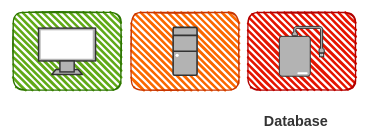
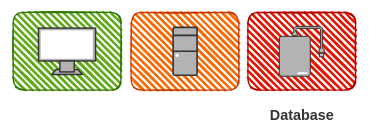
node "Database": moved (296, 122) -> (302, 116)
